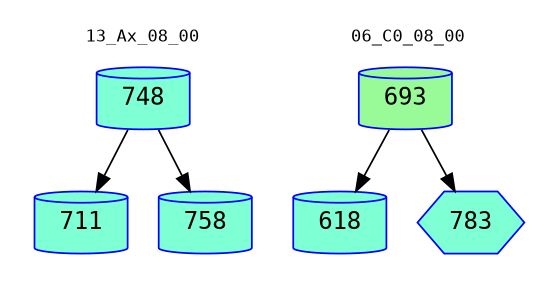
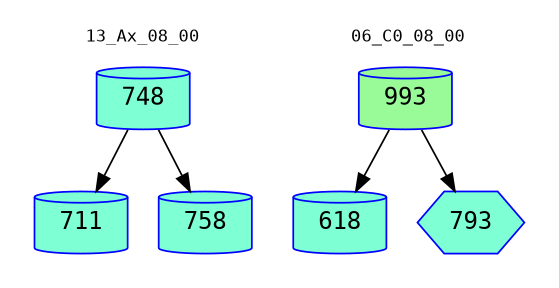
node "693": label "693" -> "993"
node "783": label "783" -> "793"
